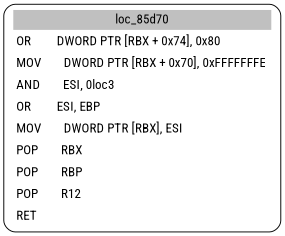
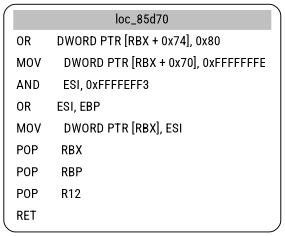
node "loc_85d70": text "AND        ESI, 0loc3" -> "AND        ESI, 0xFFFFEFF3"
